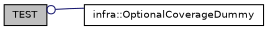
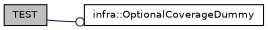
edge "infra::OptionalCoverageDummy" -> "TEST": reversed
